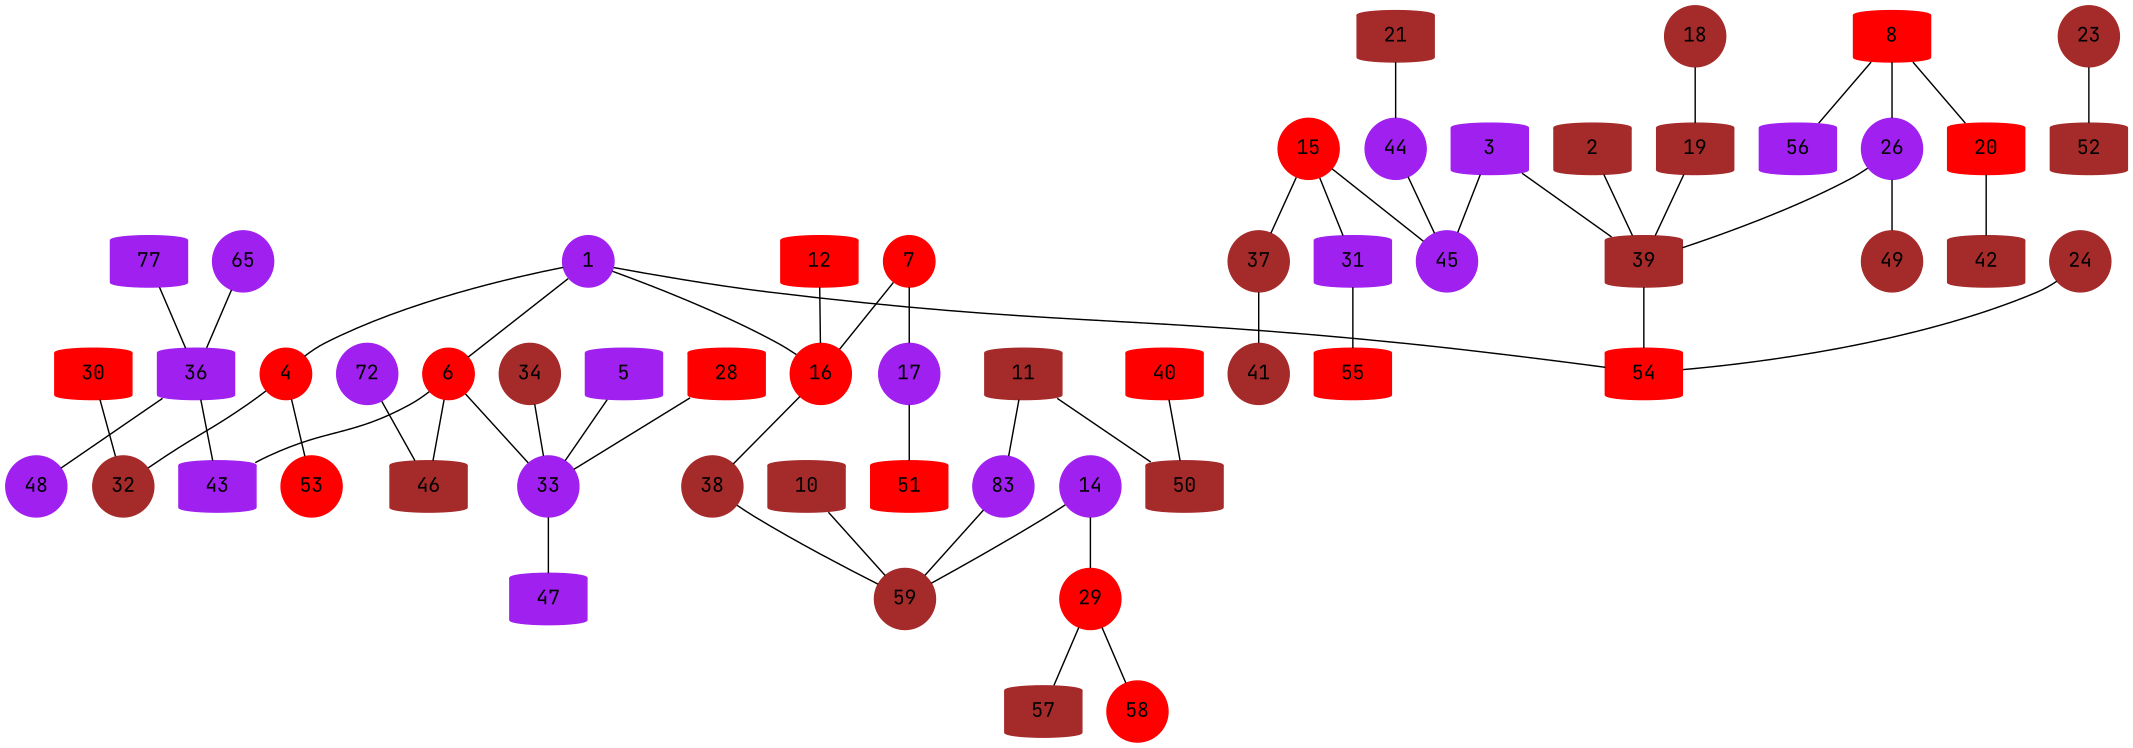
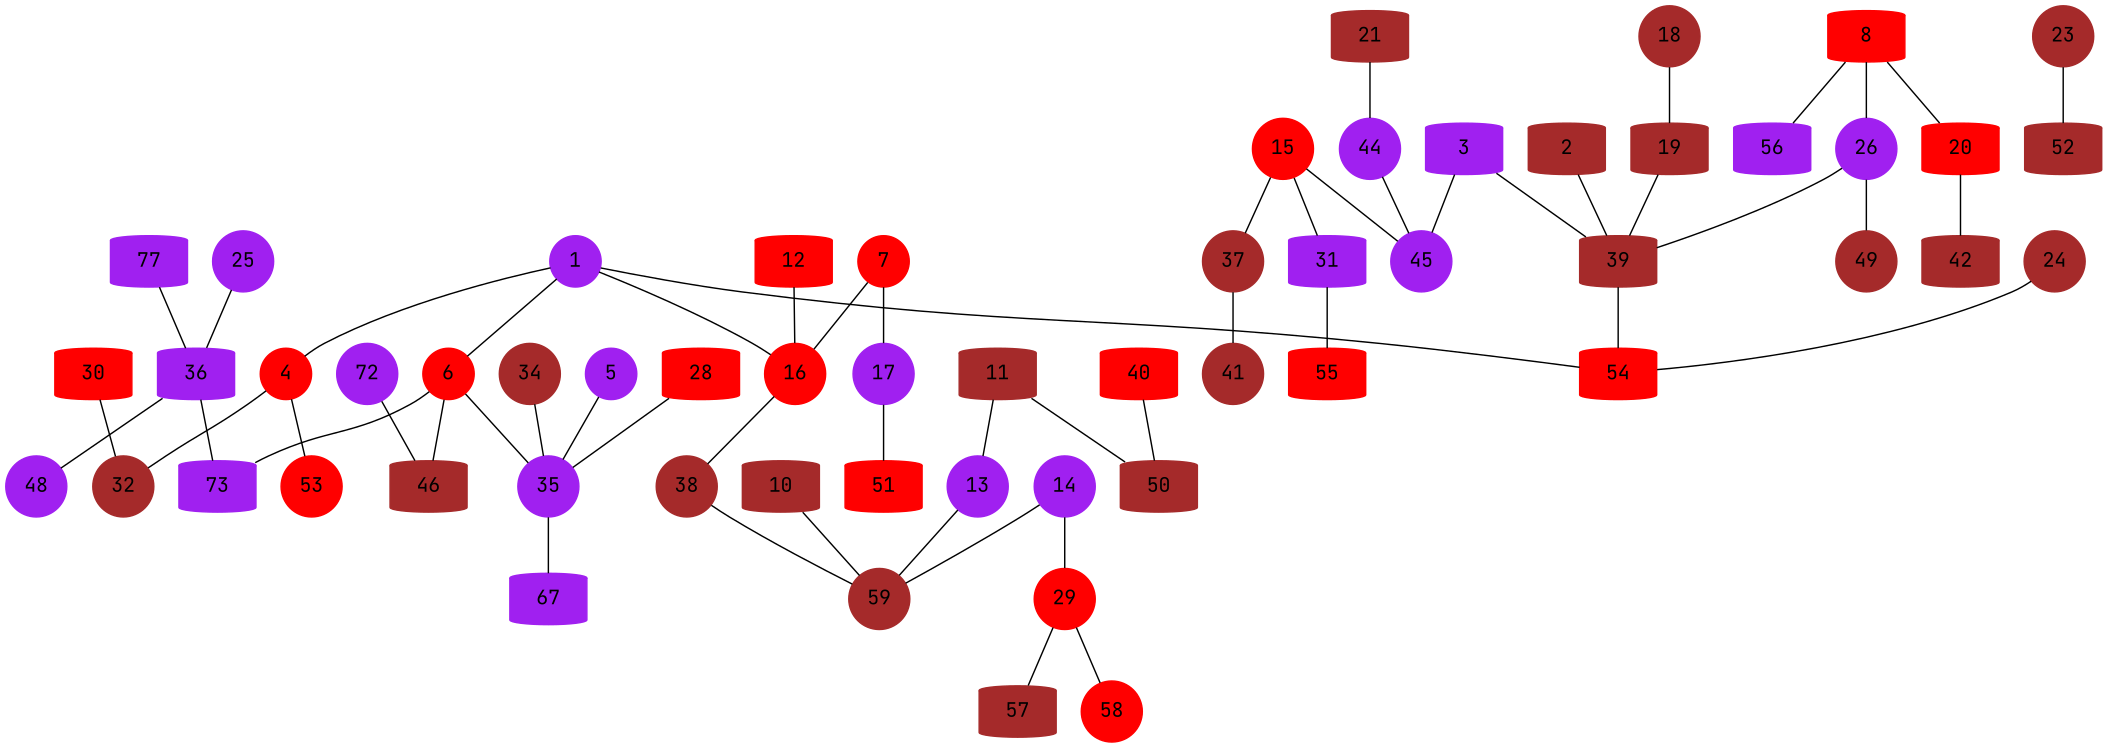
node "65": label "65" -> "25"
node "5": shape cylinder -> circle
node "43": label "43" -> "73"
node "33": label "33" -> "35"
node "83": label "83" -> "13"
node "47": label "47" -> "67"
